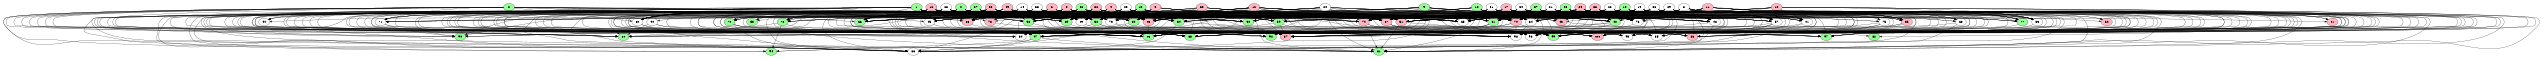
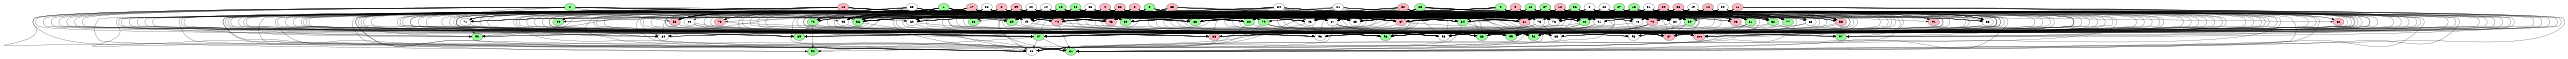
node "36": fillcolor white -> palegreen
edge "10" -> "59": added
node "44": fillcolor white -> palegreen
edge "23" -> "47": added
edge "46" -> "96": removed
node "82": removed
